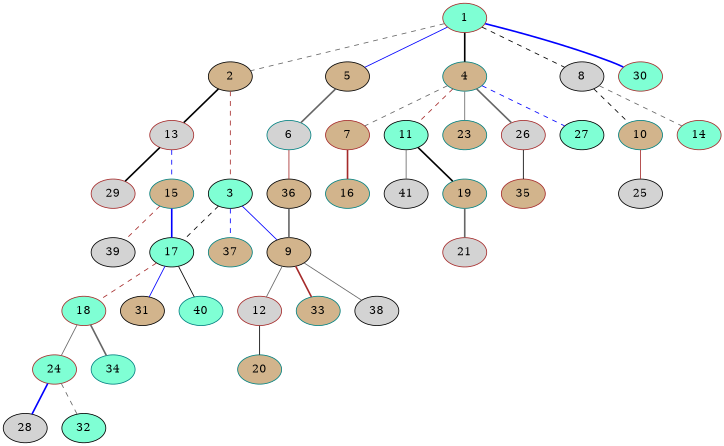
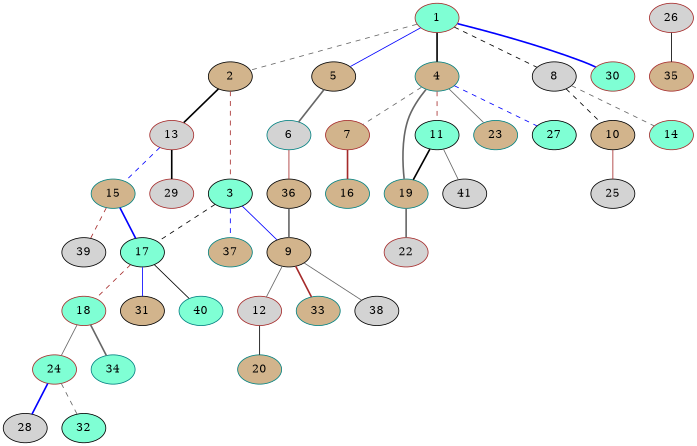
edge "4" -- "26": now "4" -- "19"
node "10": color teal -> black
node "21": label "21" -> "22"
